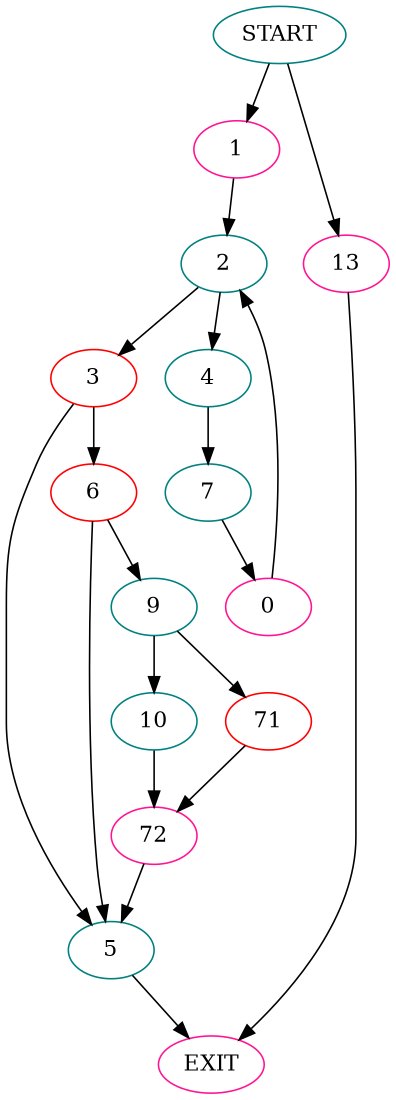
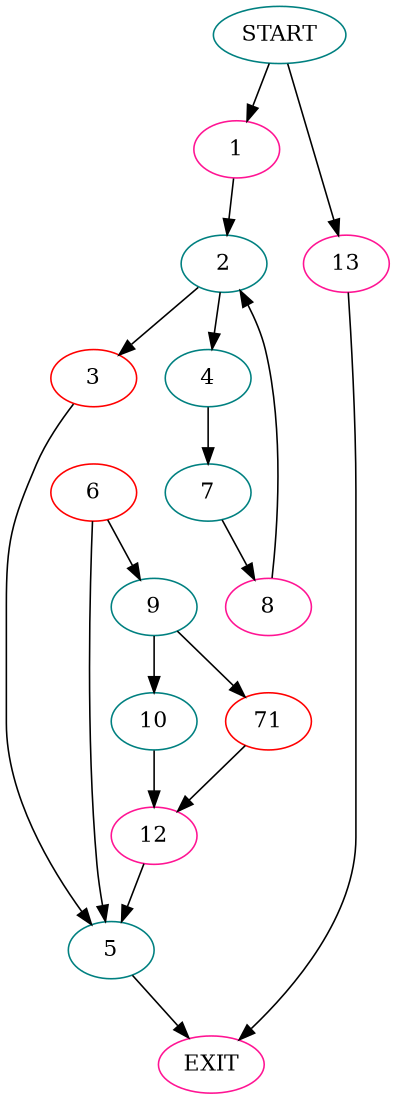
edge "3" -> "6": removed
node "0": label "0" -> "8"
node "72": label "72" -> "12"
